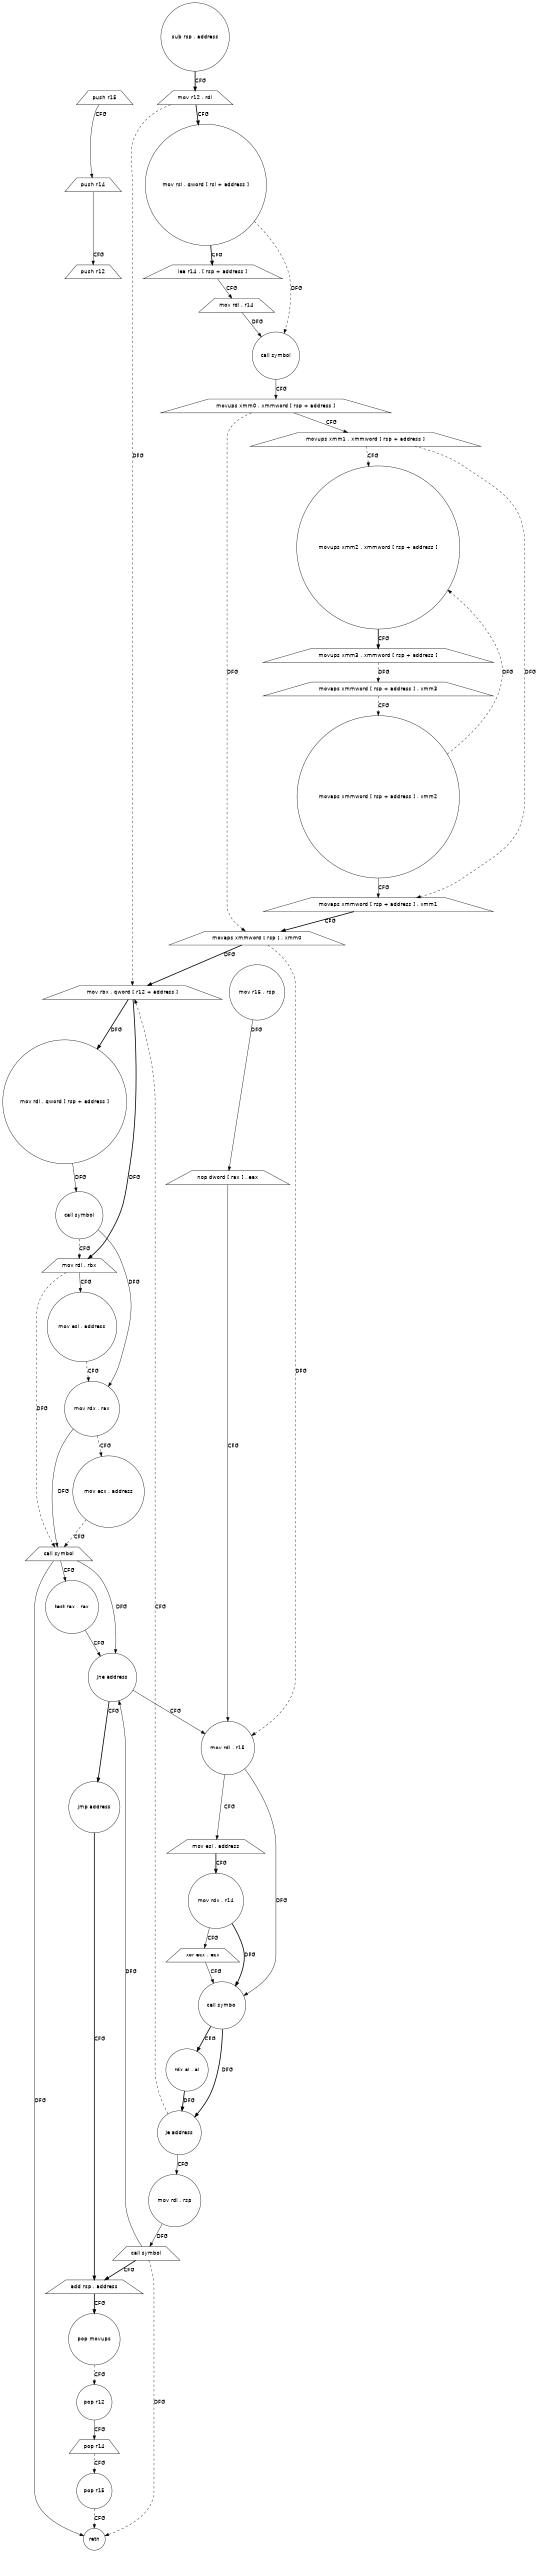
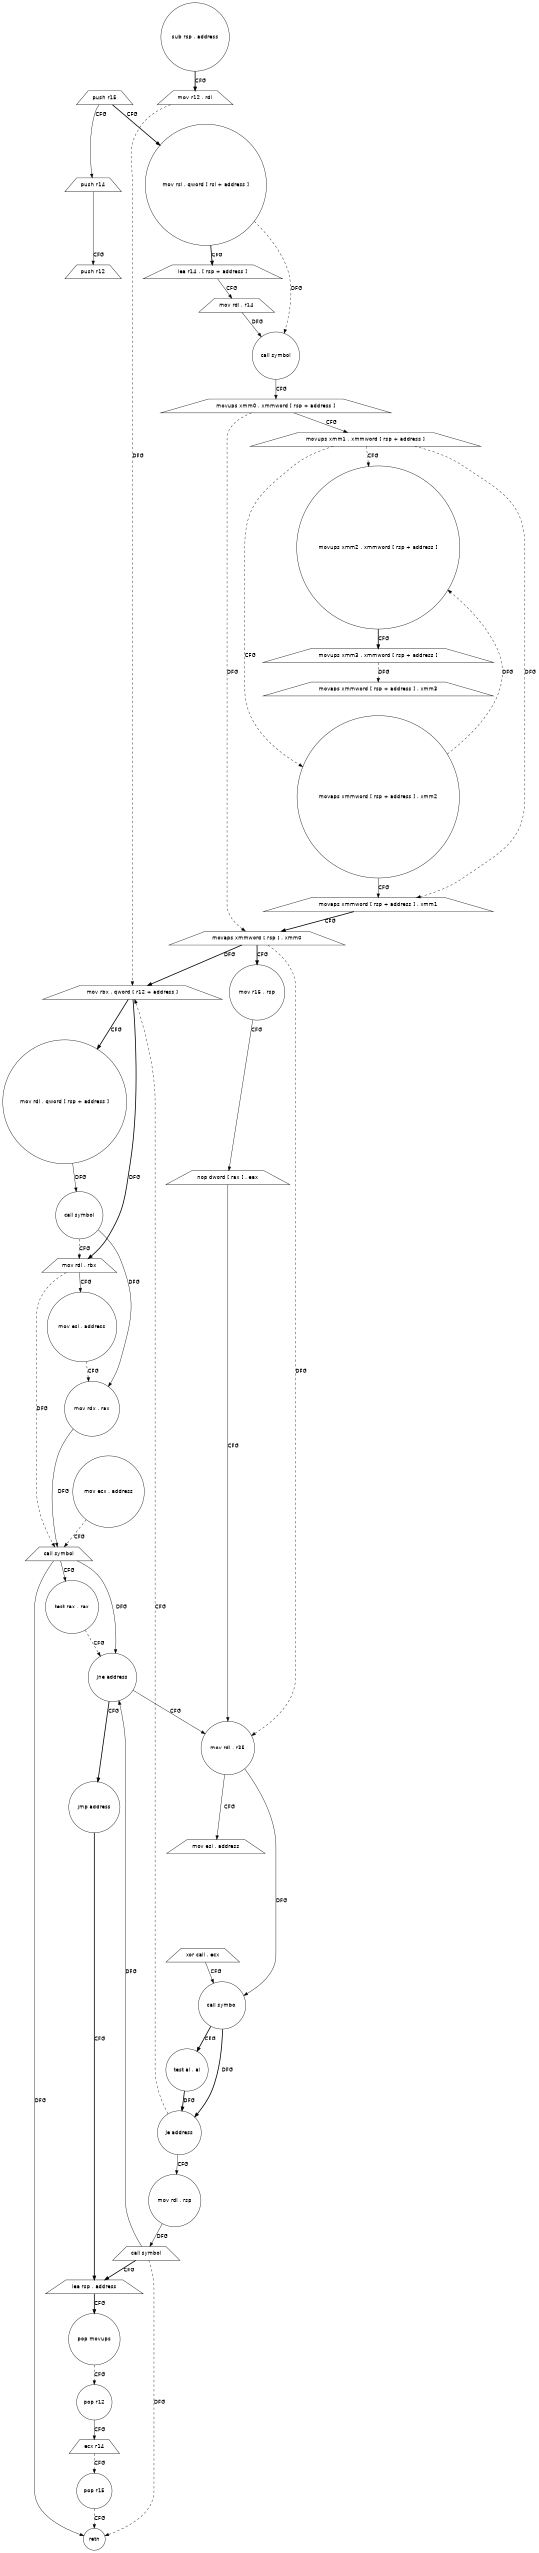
edge "mov r12 , rdi" -> "mov rsi , qword [ rsi + address ]": now "push r15" -> "mov rsi , qword [ rsi + address ]"
edge "movaps xmmword [ rsp + address ] , xmm3" -> "movaps xmmword [ rsp + address ] , xmm2": now "movups xmm1 , xmmword [ rsp + address ]" -> "movaps xmmword [ rsp + address ] , xmm2"
edge "movaps xmmword [ rsp ] , xmm0" -> "mov r15 , rsp": added, label "CFG"
edge "mov rbx , qword [ r12 + address ]" -> "mov rdi , qword [ rsp + address ]": label "DFG" -> "CFG"
edge "mov r15 , rsp" -> "nop dword [ rax ] , eax": label "DFG" -> "CFG"
edge "mov rdx , rax" -> "mov ecx , address": removed, label "CFG"
edge "test rax , rax" -> "jne address": style solid -> dashed
node "mov rdi , r15": label "mov rdi , r15" -> "mov rdi , r35"
node "mov rdx , r14": removed
node "xor ecx , ecx": label "xor ecx , ecx" -> "xor call , ecx"
node "rdx al , al": label "rdx al , al" -> "test al , al"
node "add rsp , address": label "add rsp , address" -> "lea rsp , address"
node "pop r14": label "pop r14" -> "ecx r14"
